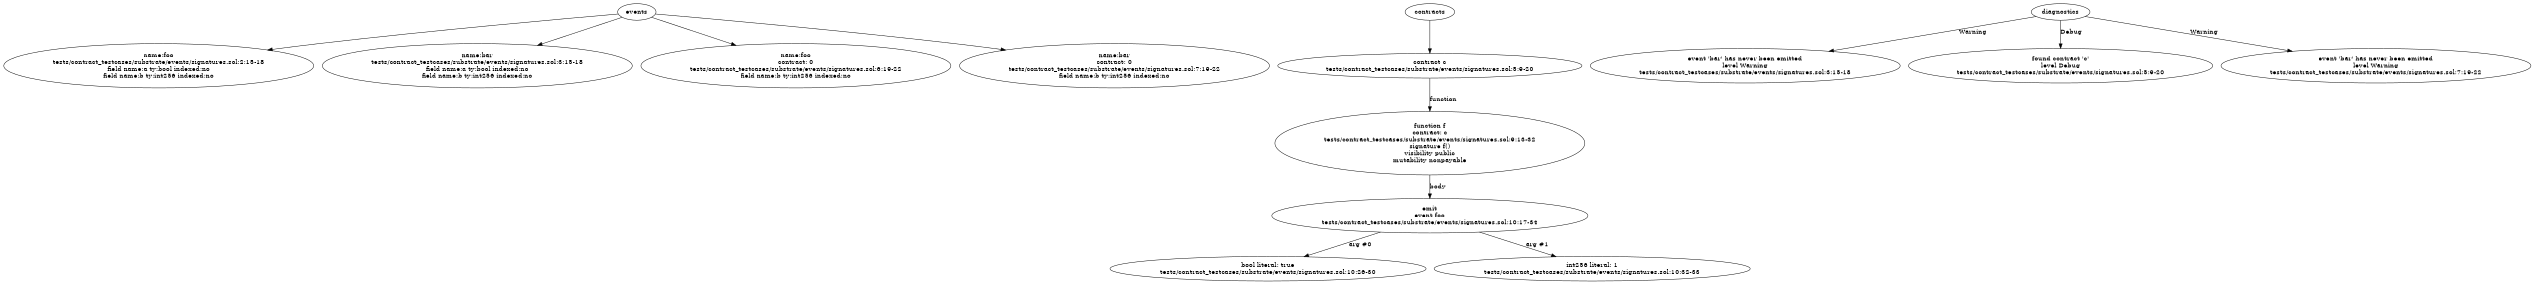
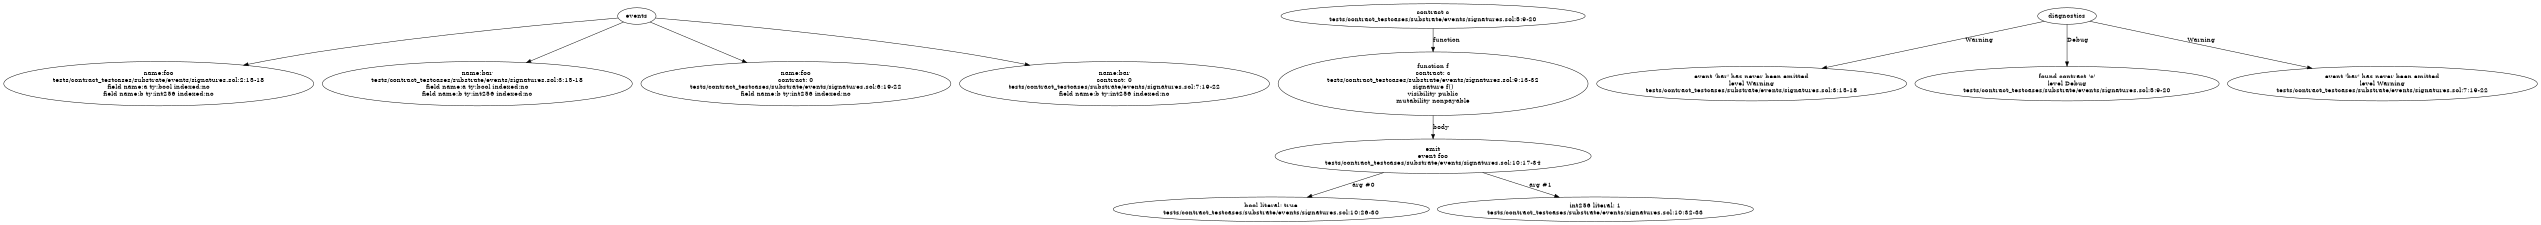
node "contracts": removed
